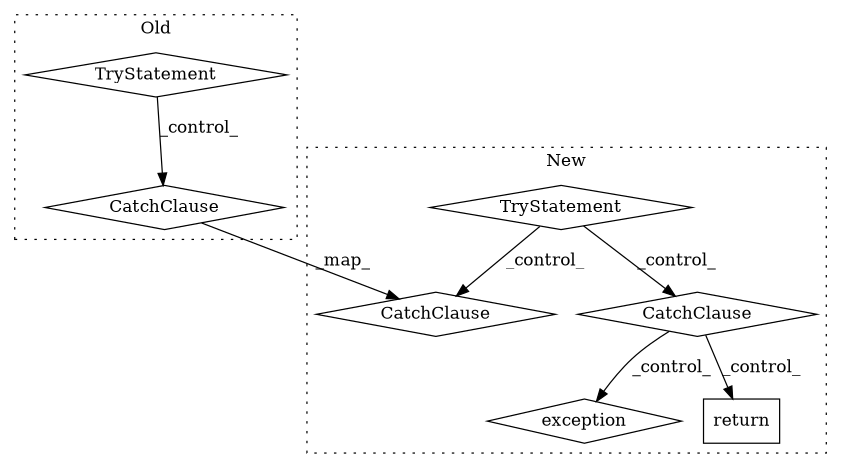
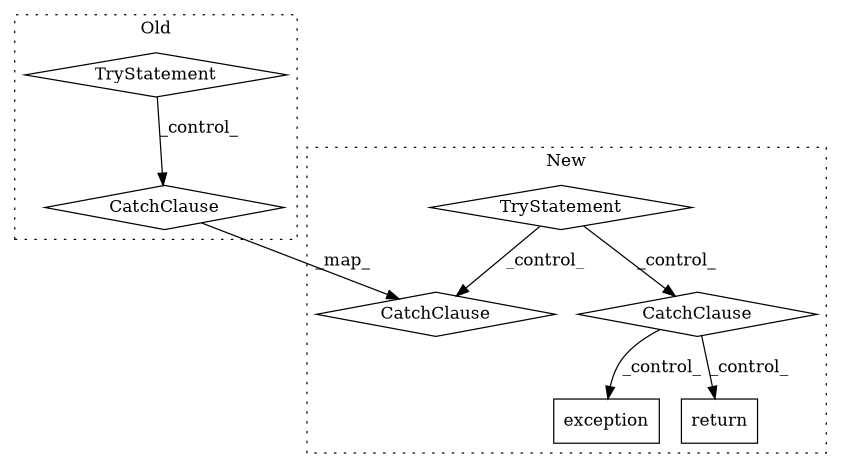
node "exception": shape diamond -> box
